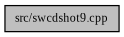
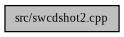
node "src/swcdshot9.cpp": label "src/swcdshot9.cpp" -> "src/swcdshot2.cpp"
